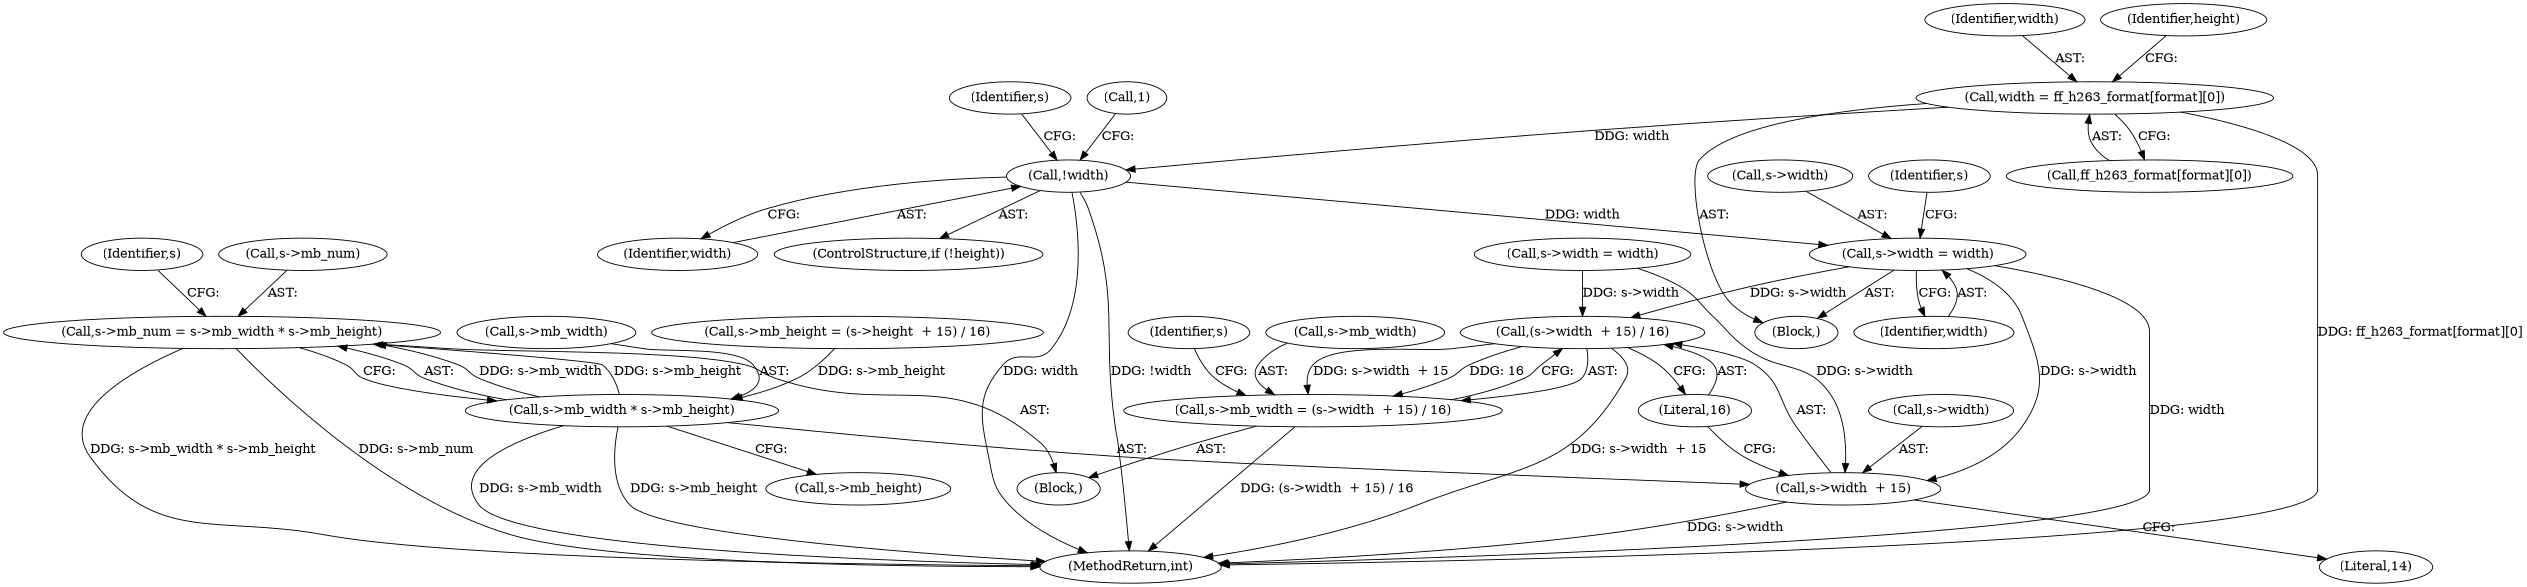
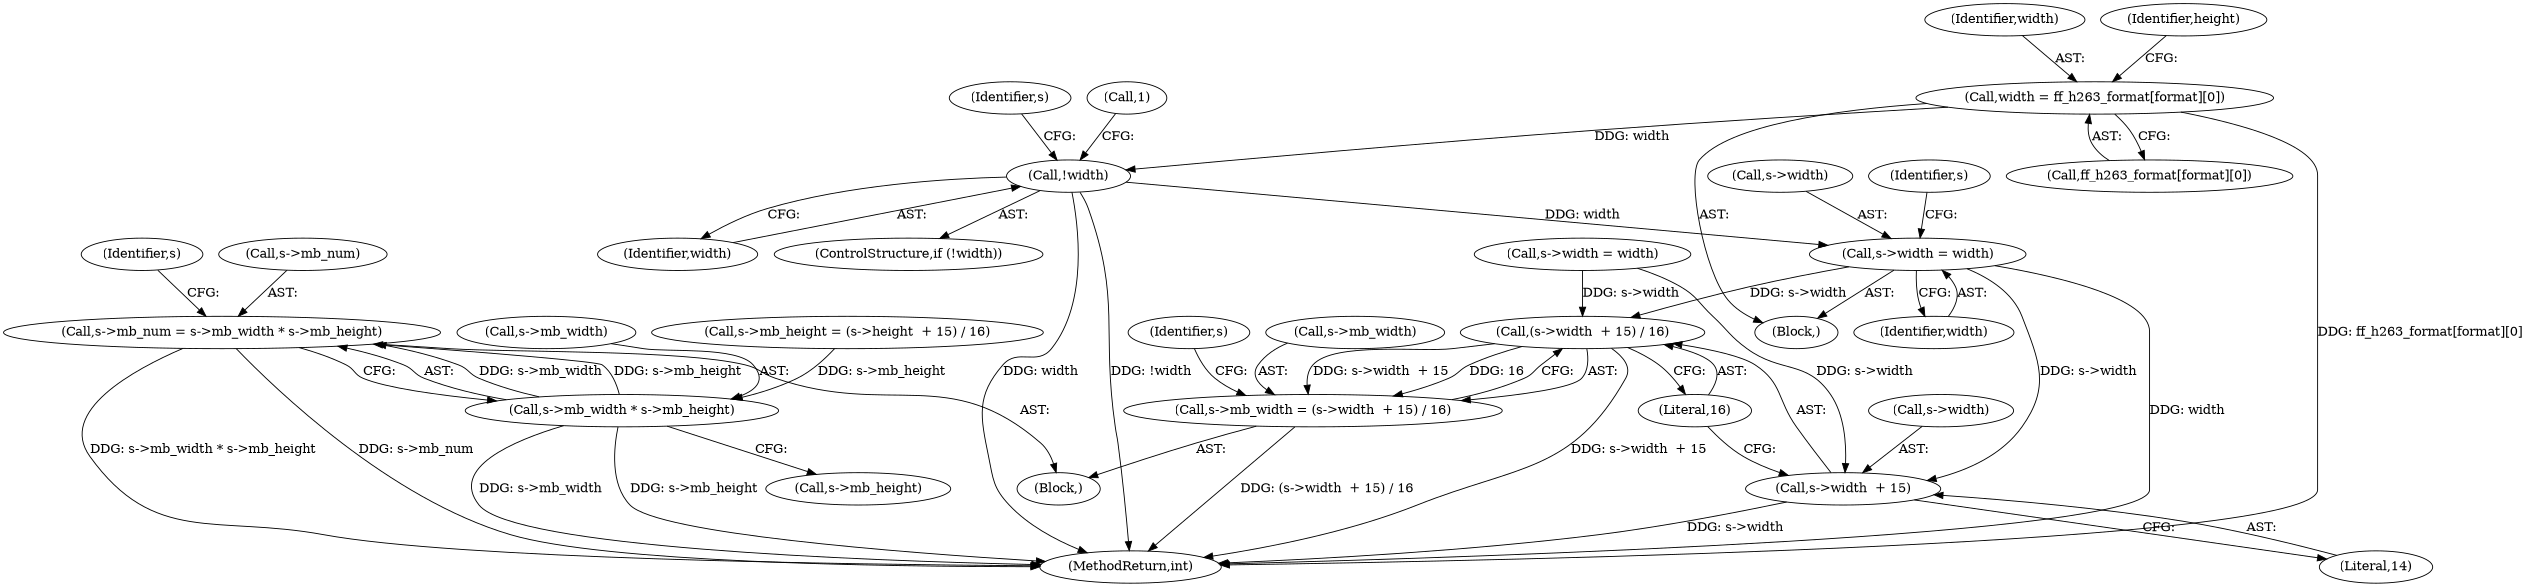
node "(ControlStructure,if (!height))": label "(ControlStructure,if (!height))" -> "(ControlStructure,if (!width))"
edge "(Call,s->mb_width * s->mb_height)" -> "(Call,s->width  + 15)": now "(Literal,14)" -> "(Call,s->width  + 15)"
